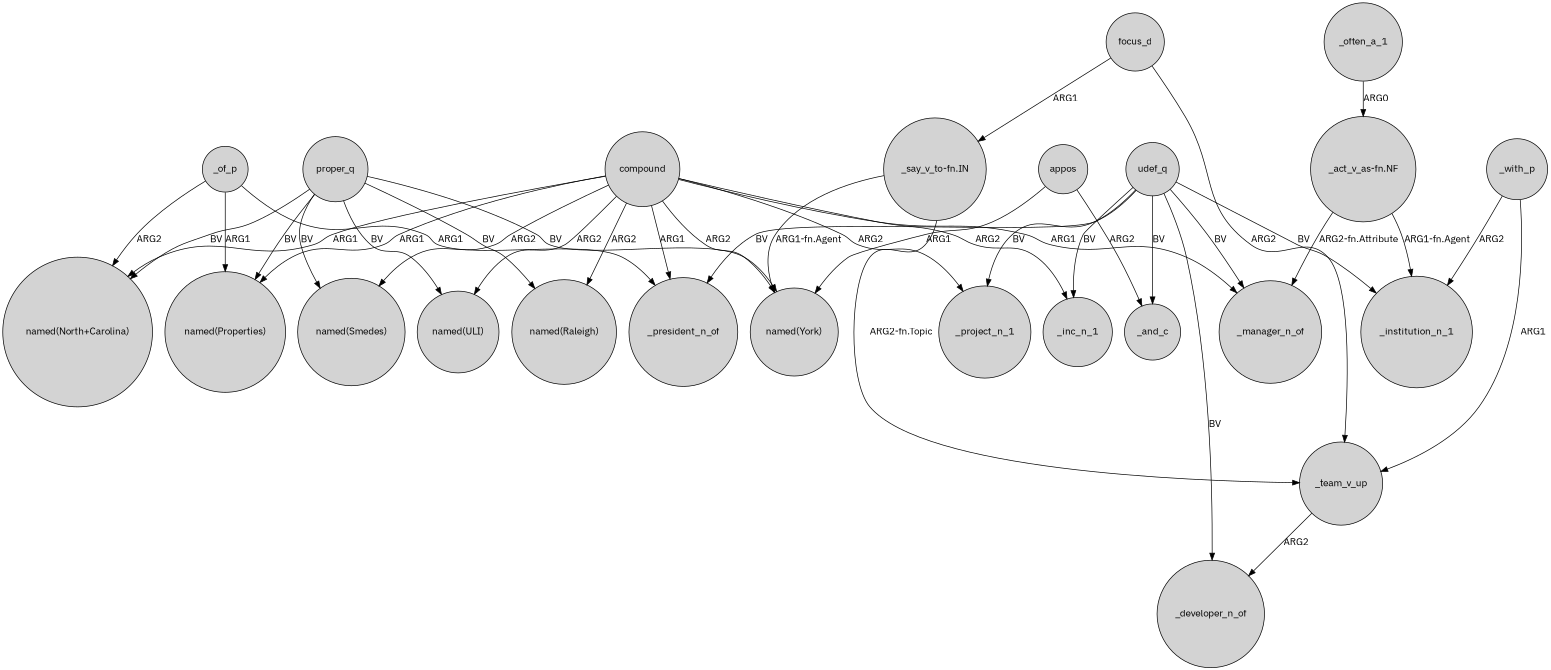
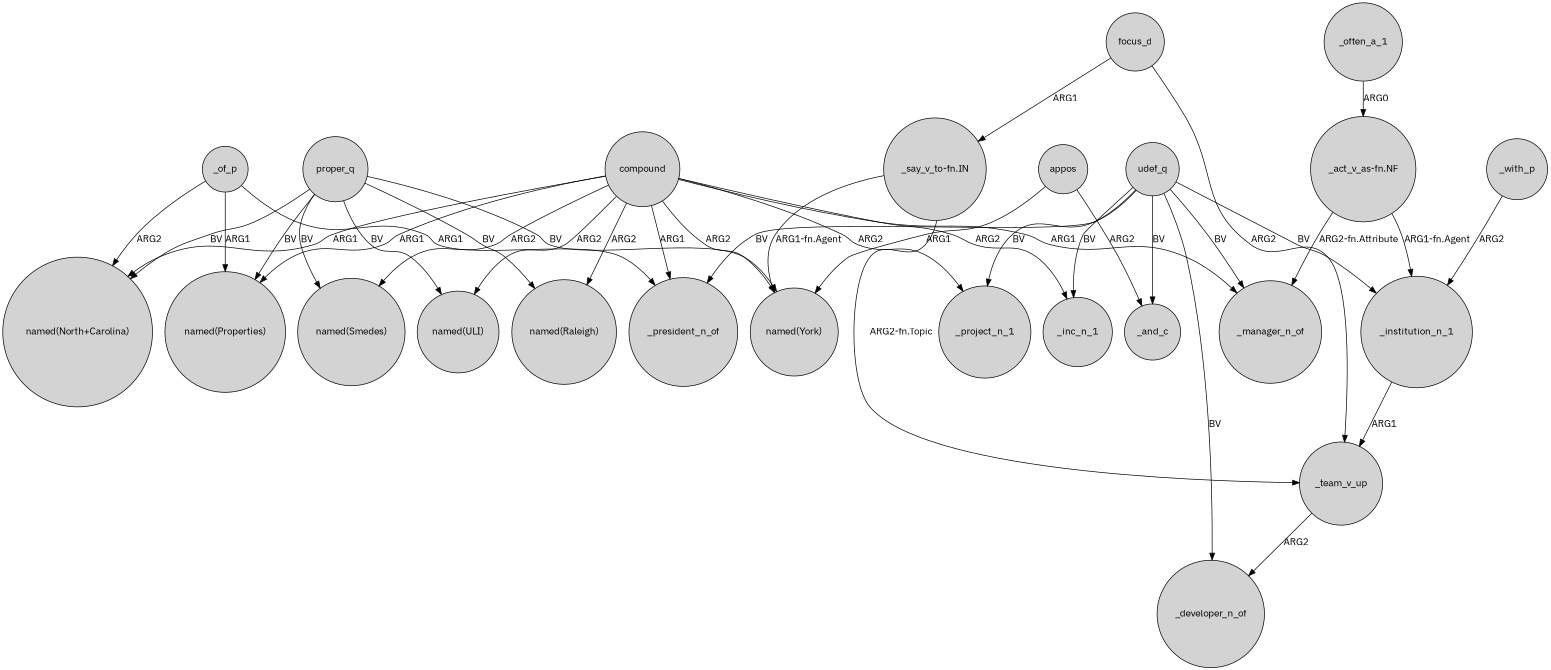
edge "_with_p" -> "_team_v_up": now "_institution_n_1" -> "_team_v_up"
